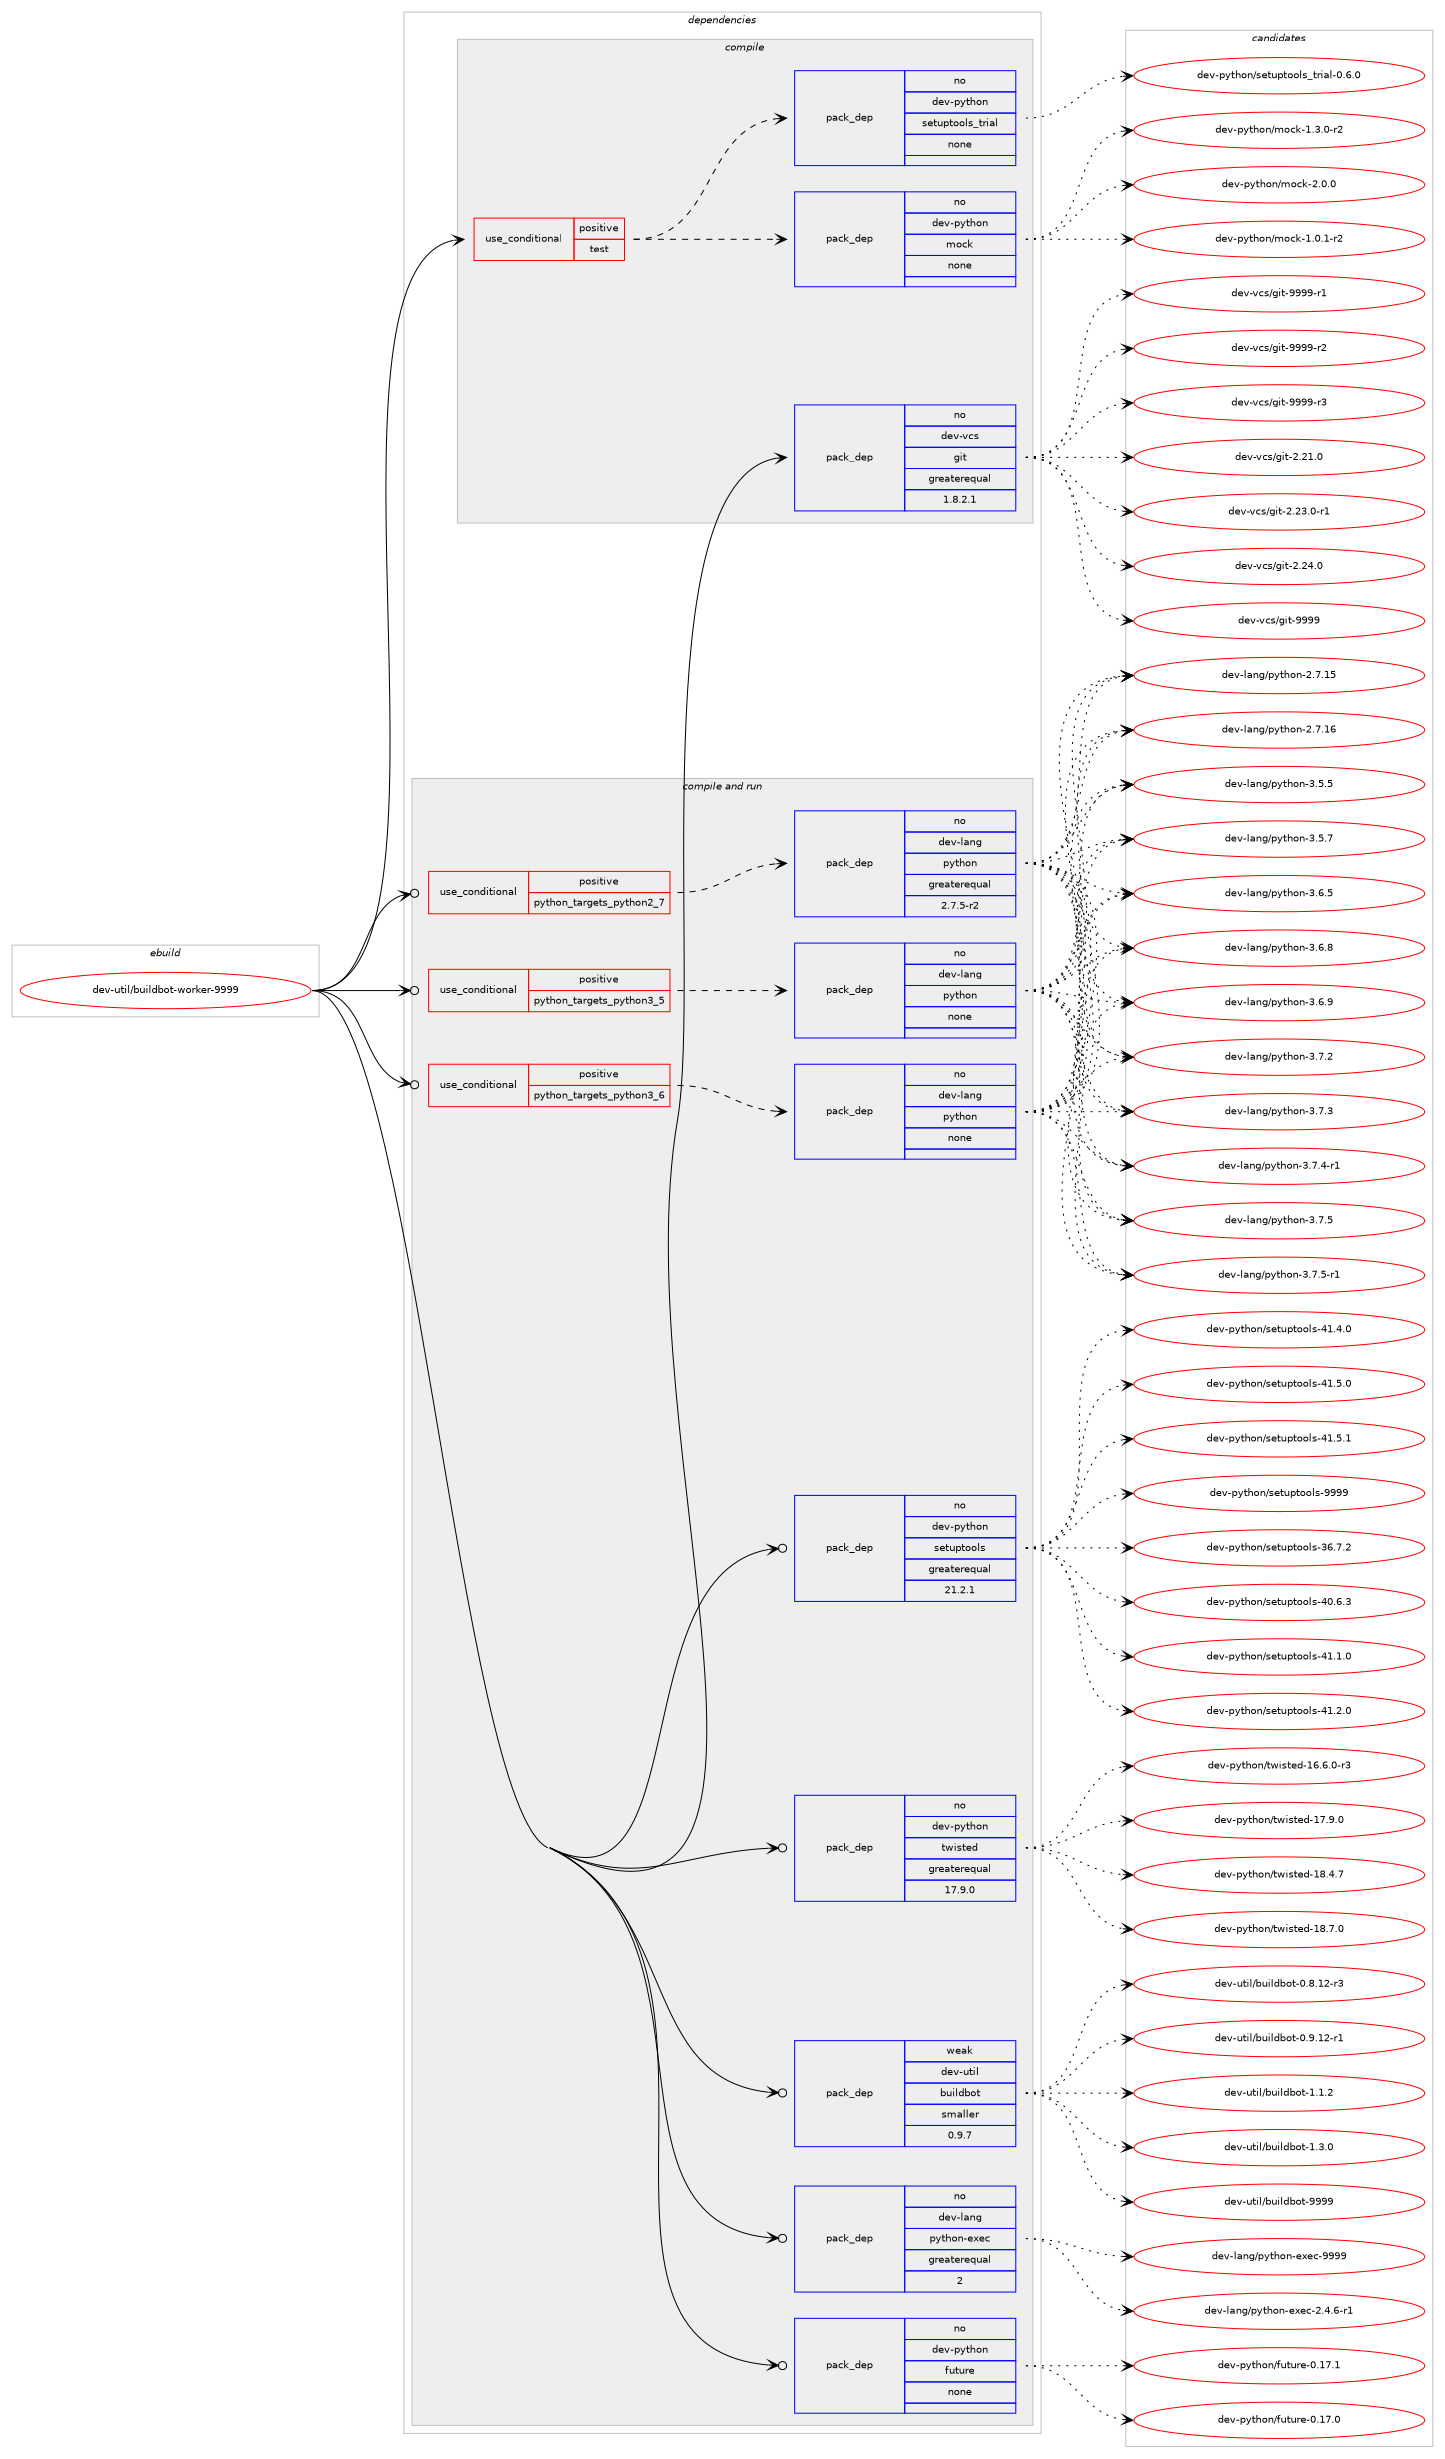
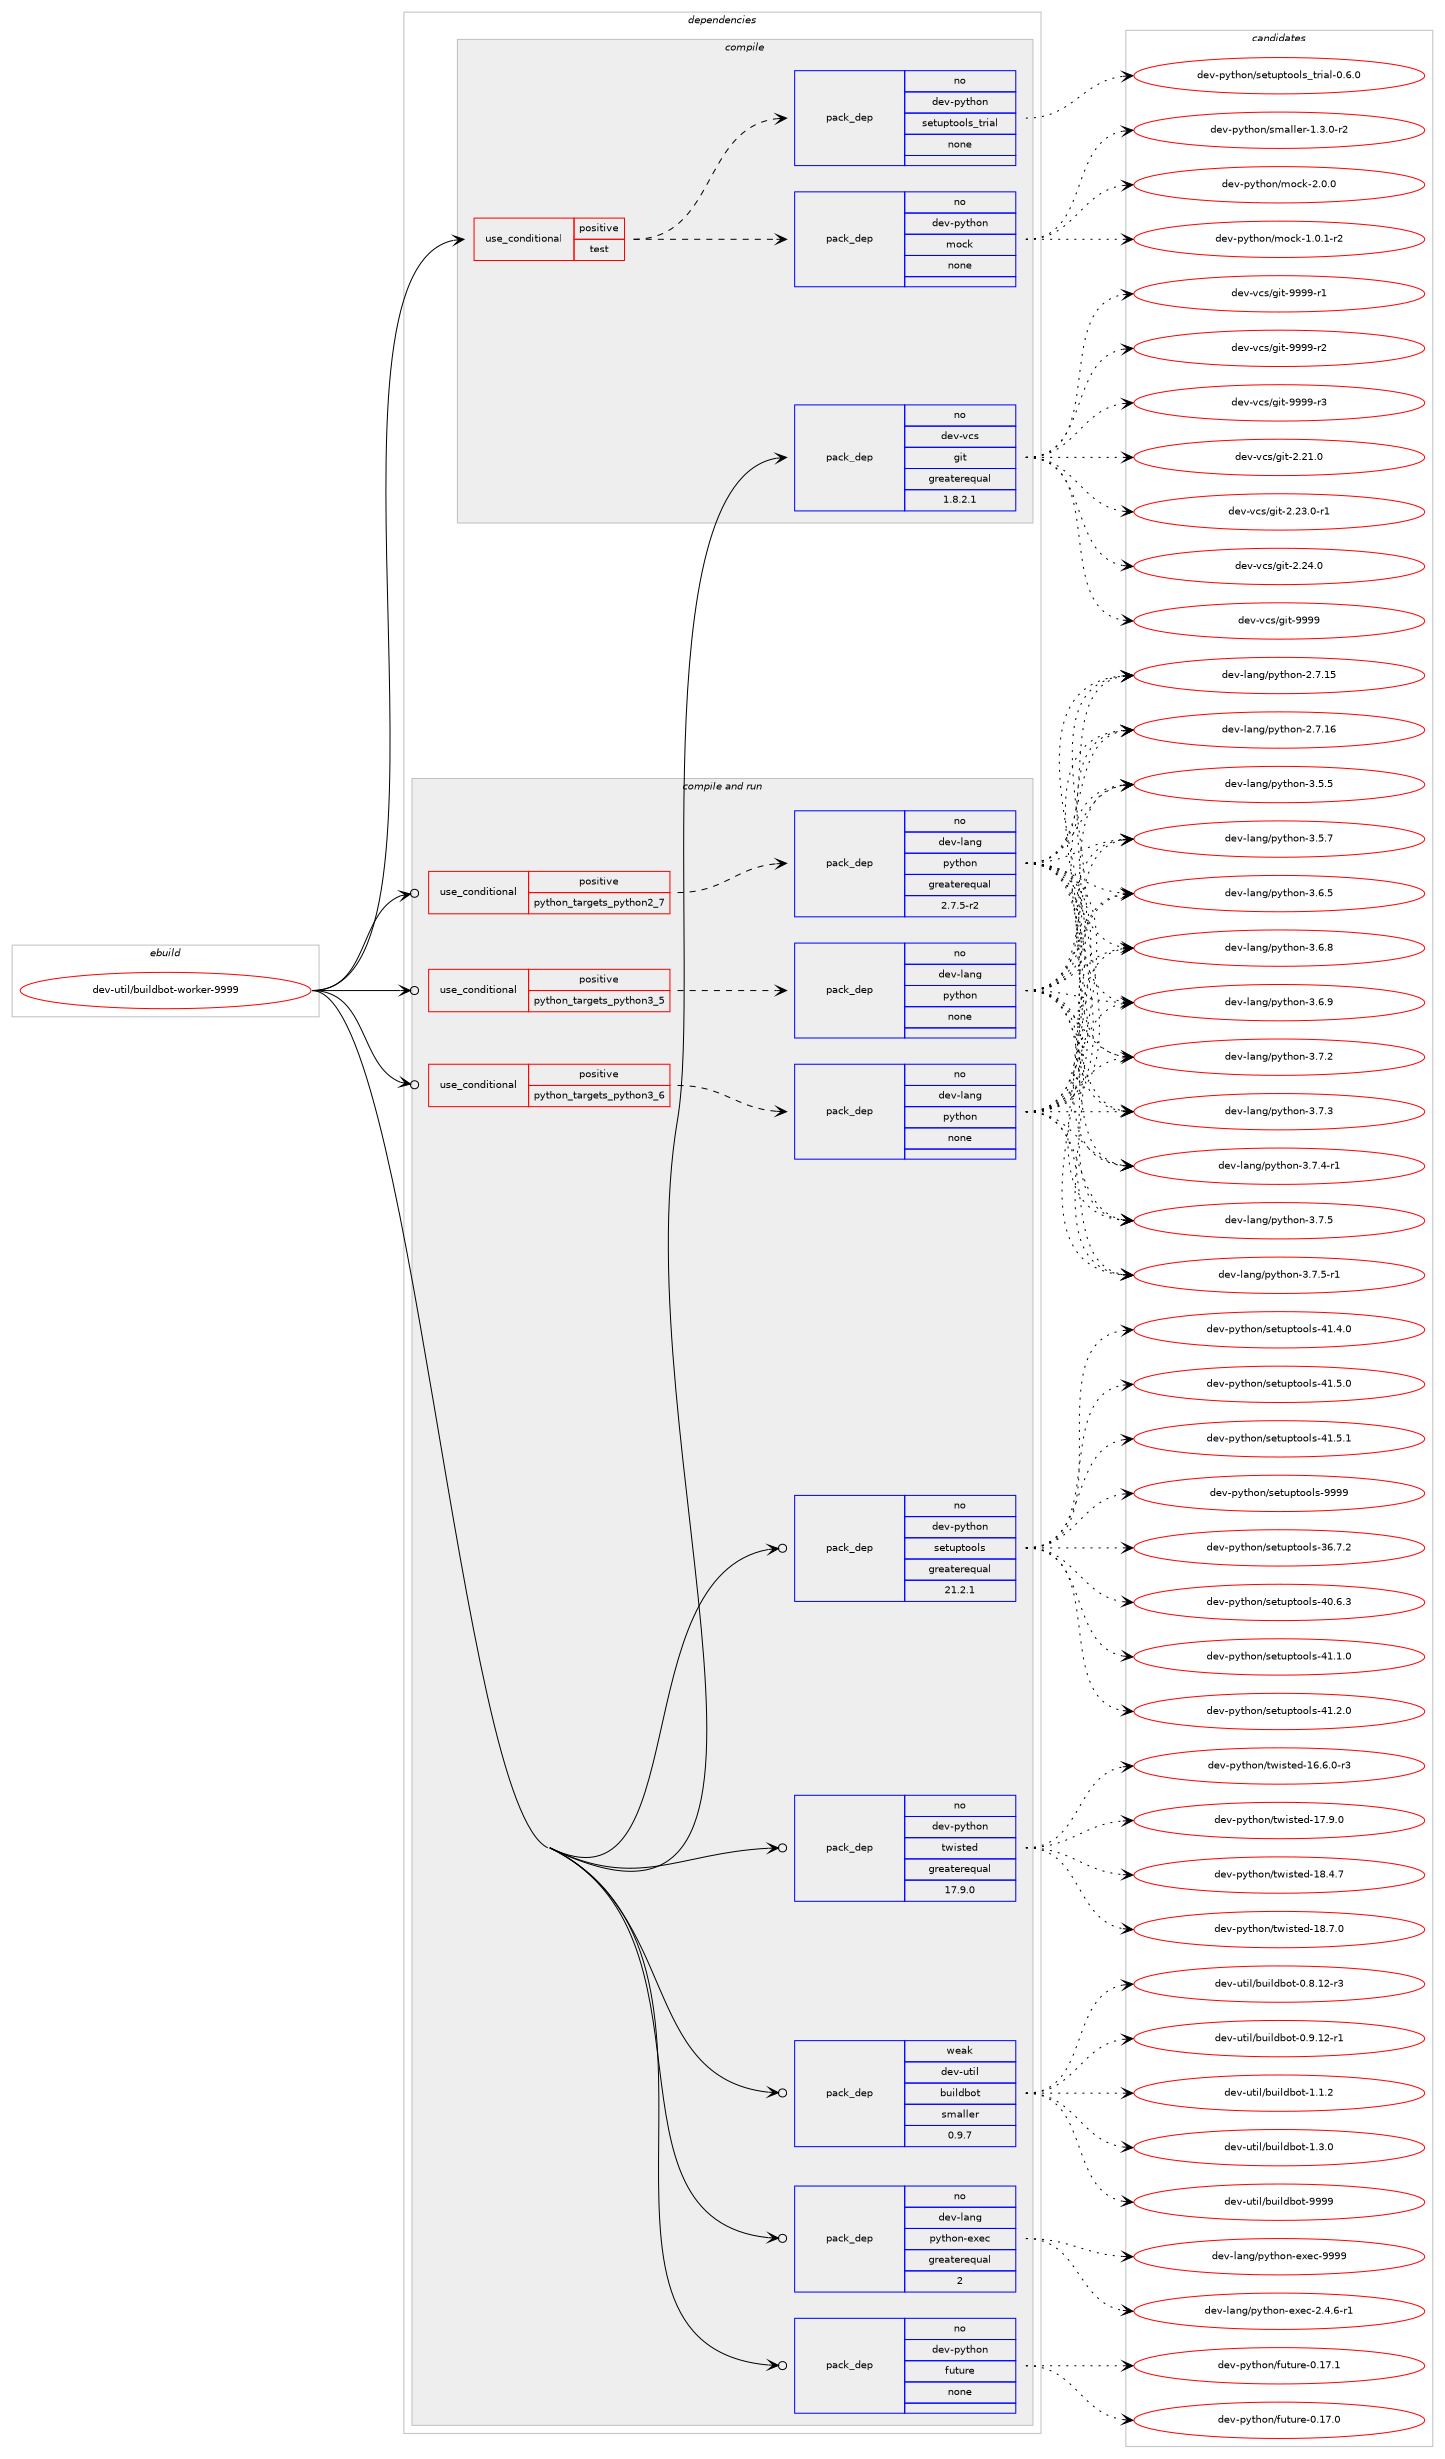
node "dev-python/mock-1.3.0-r2": label "dev-python/mock-1.3.0-r2" -> "dev-python/smaller-1.3.0-r2"
